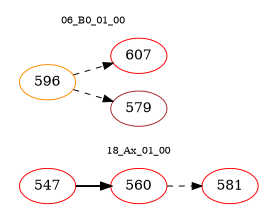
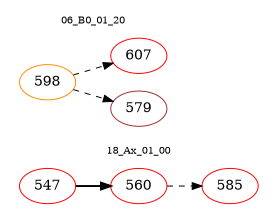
cluster "06_B0_01_00": label "06_B0_01_00" -> "06_B0_01_20"
node "596": label "596" -> "598"
node "581": label "581" -> "585"
